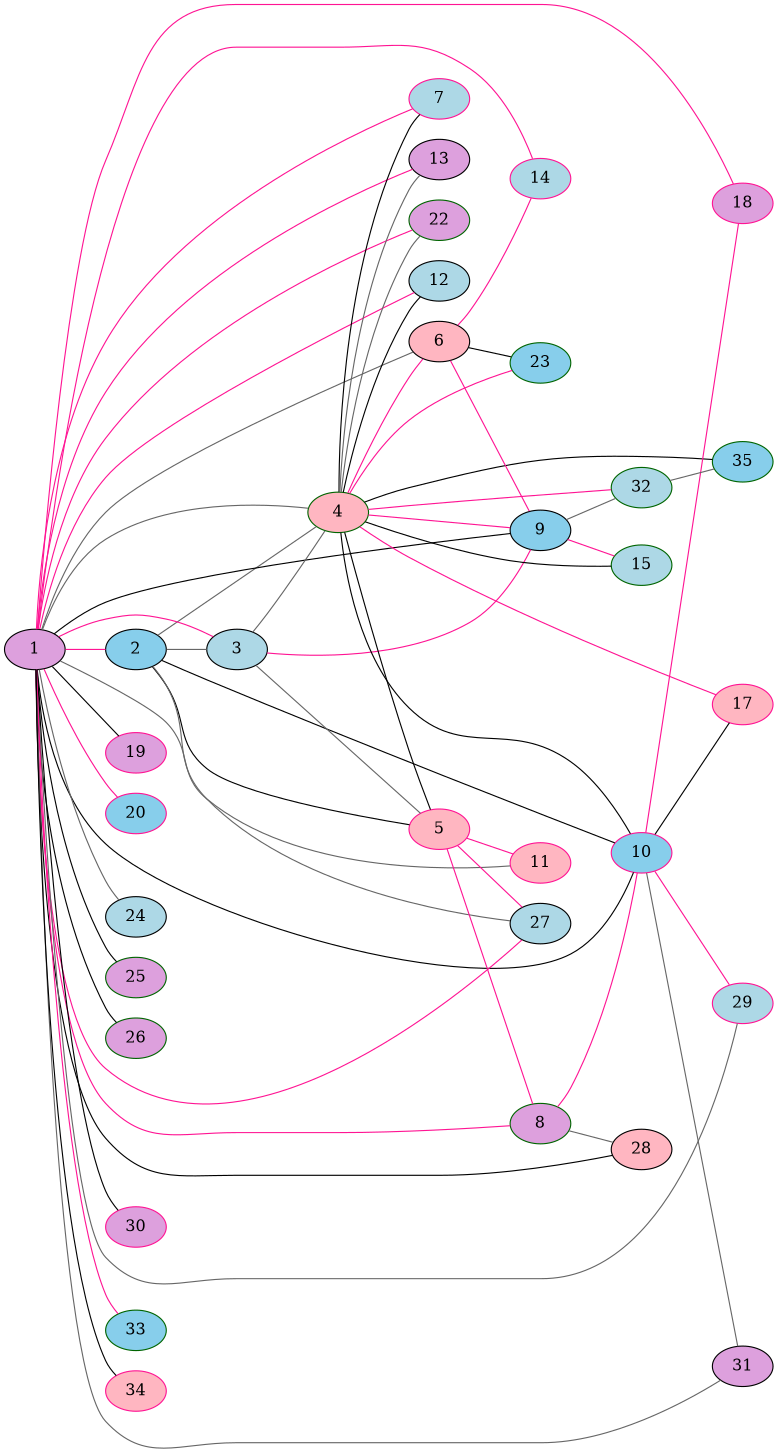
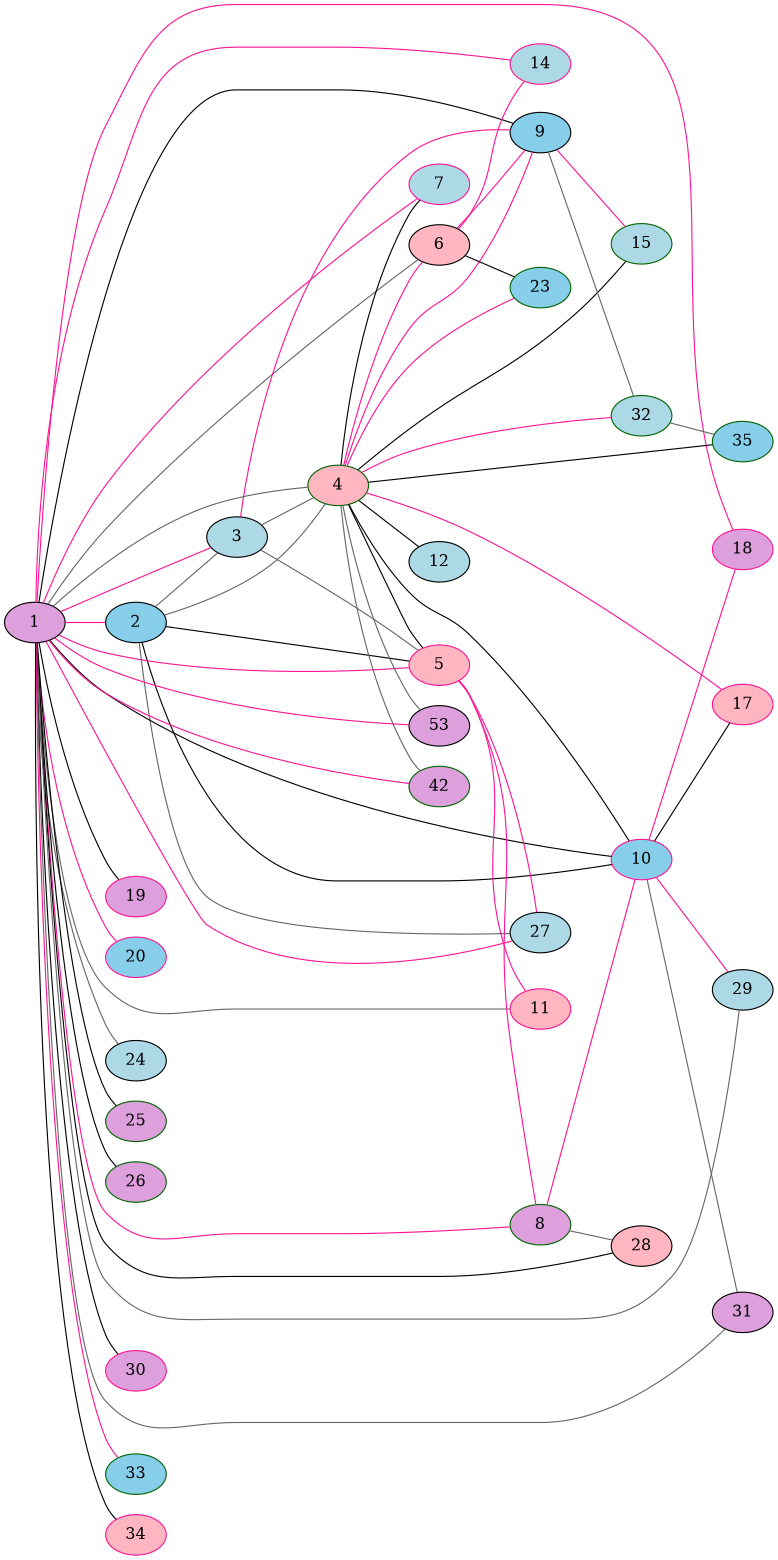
node "13": label "13" -> "53"
node "22": label "22" -> "42"
edge "12" -- "1": now "5" -- "1"
node "29": color deeppink -> black
